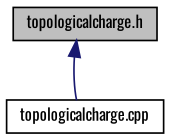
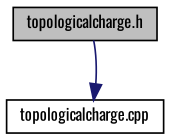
edge "topologicalcharge.cpp" -> "topologicalcharge.h": reversed
